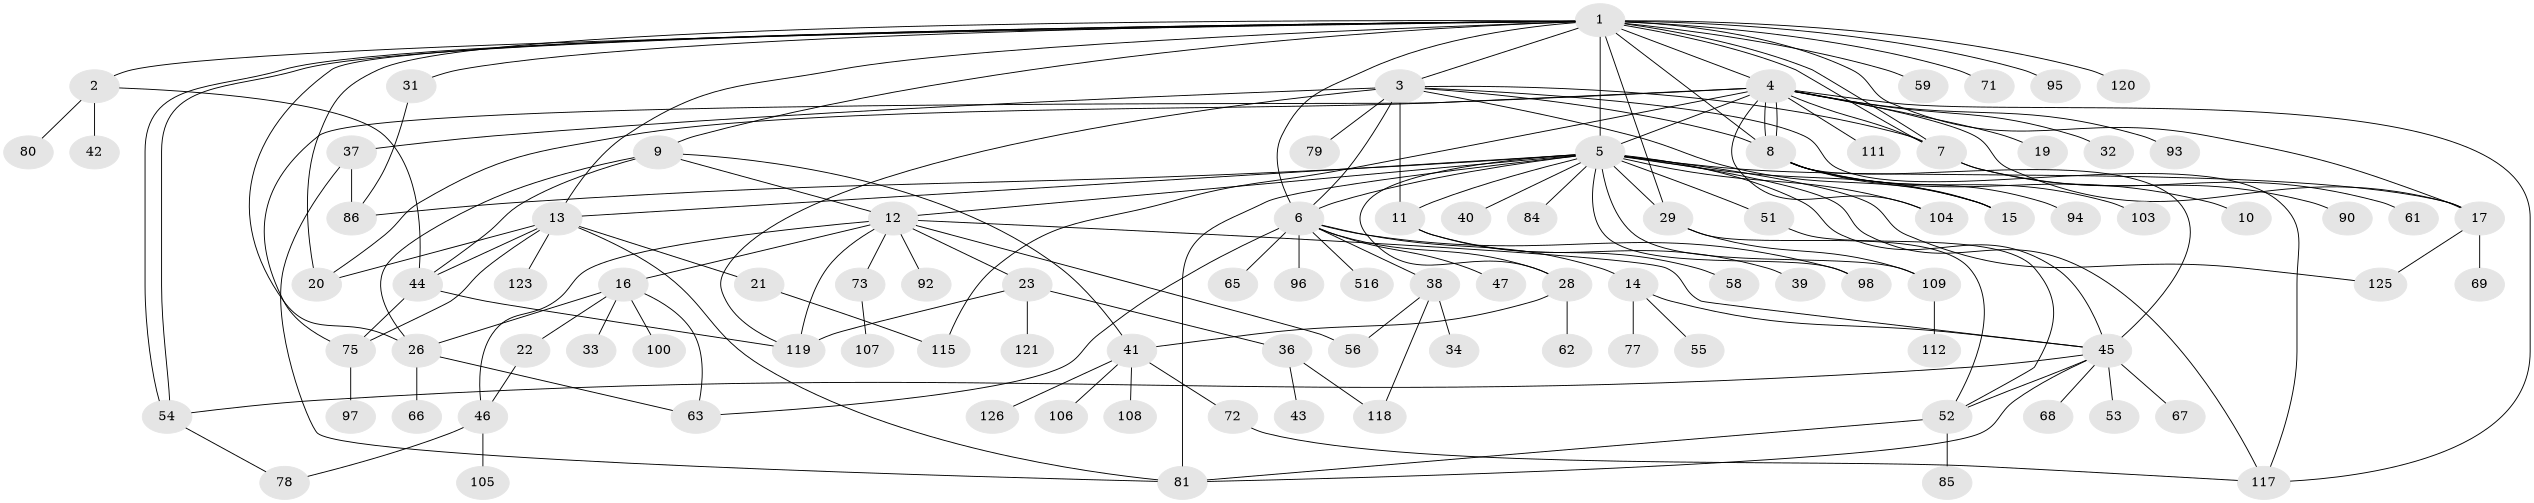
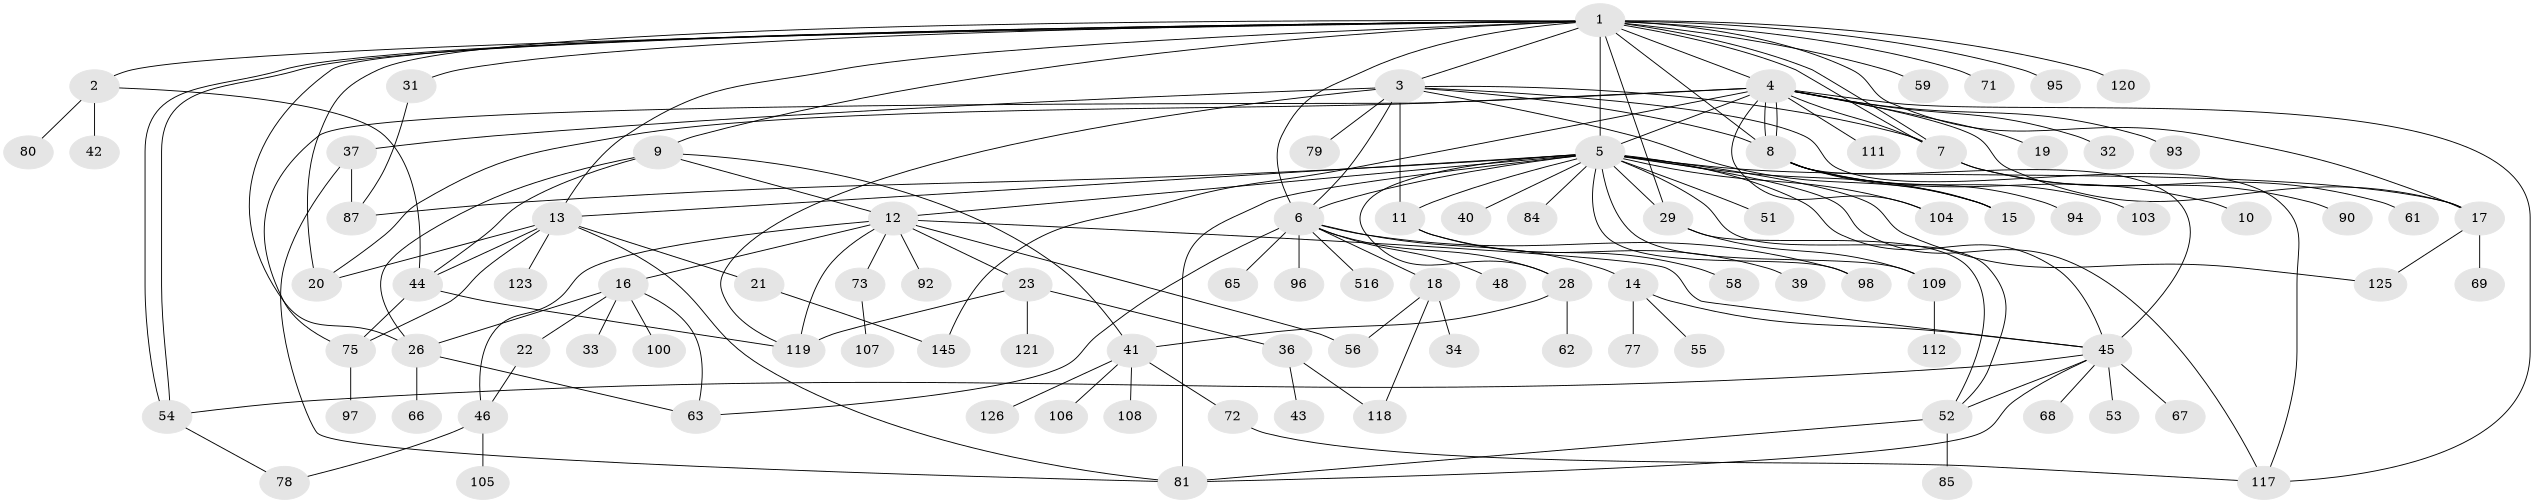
node "86": label "86" -> "87"
edge "51" -- "52": now "5" -- "52"
node "38": label "38" -> "18"
node "47": label "47" -> "48"
node "115": label "115" -> "145"
